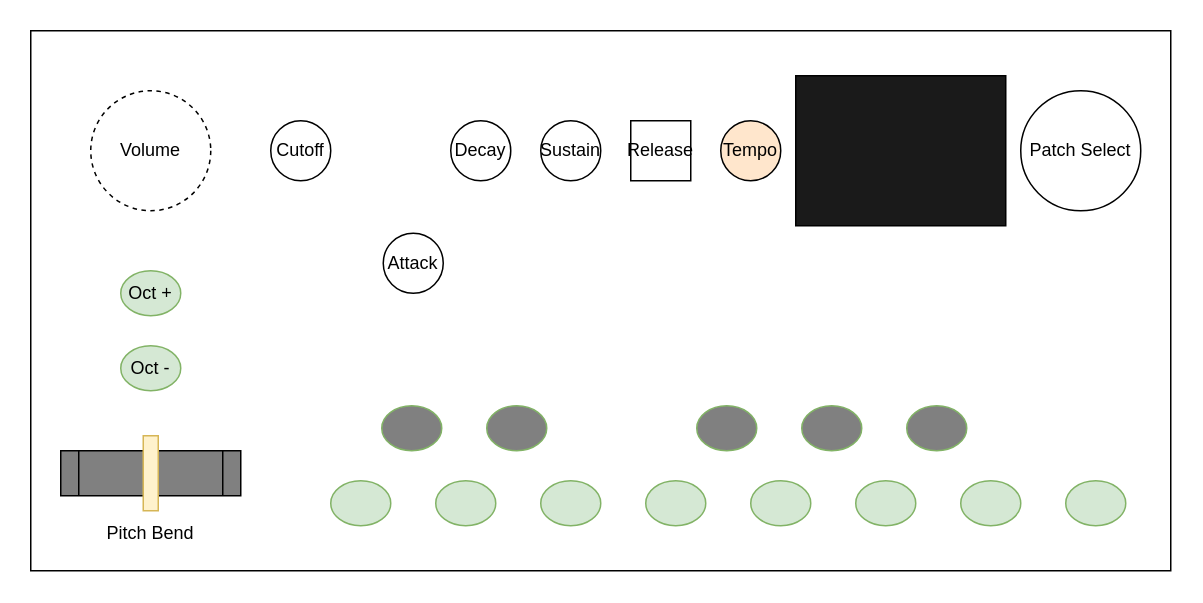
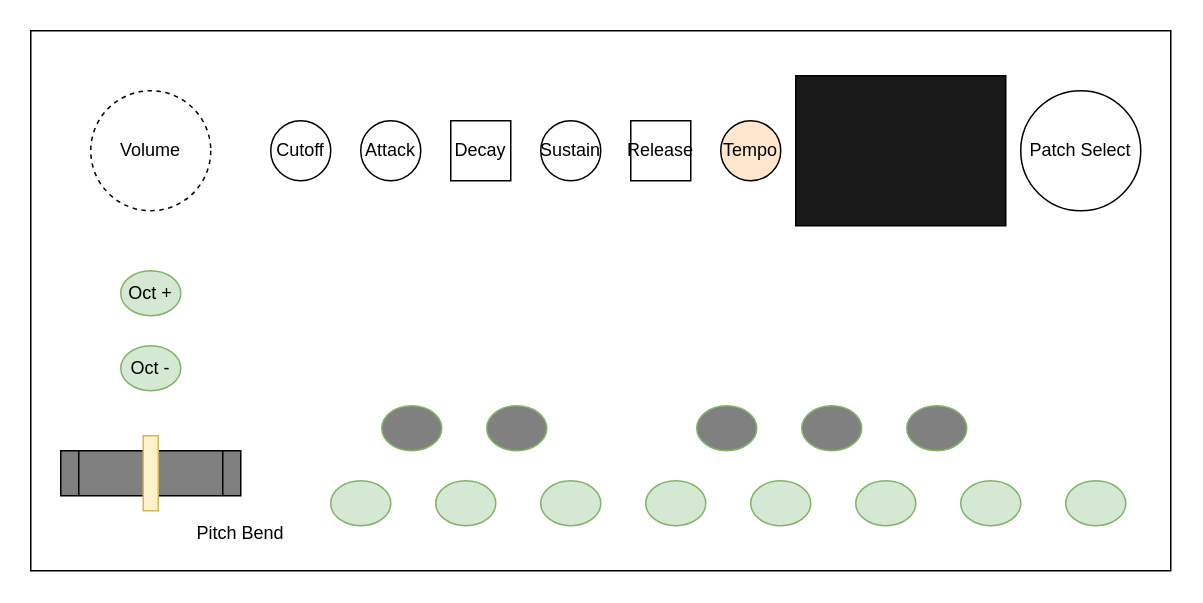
node "Decay": shape ellipse -> rectangle
node "Attack": moved (413, 263) -> (391, 151)
node "Pitch Bend": moved (151, 533) -> (241, 533)
